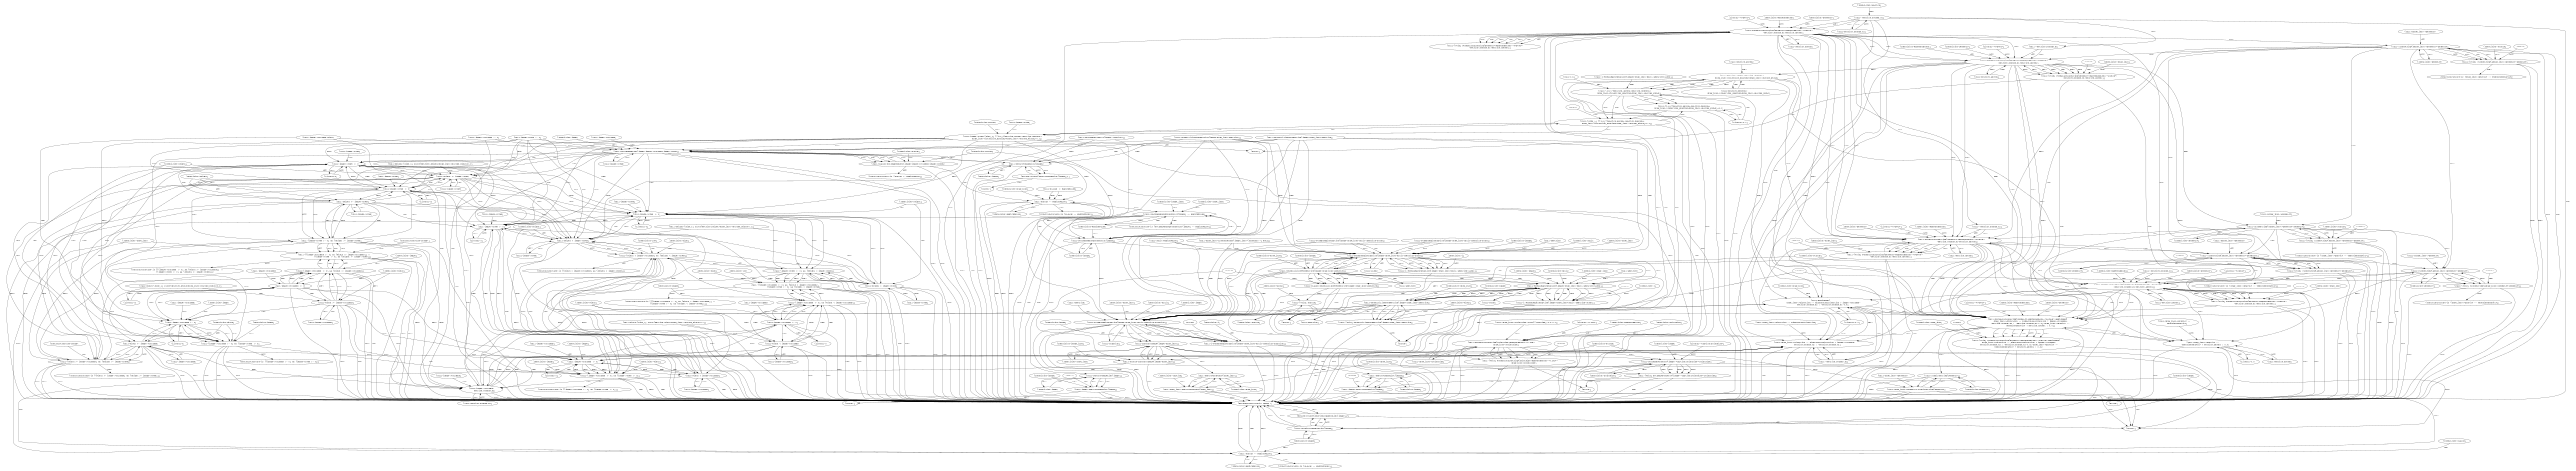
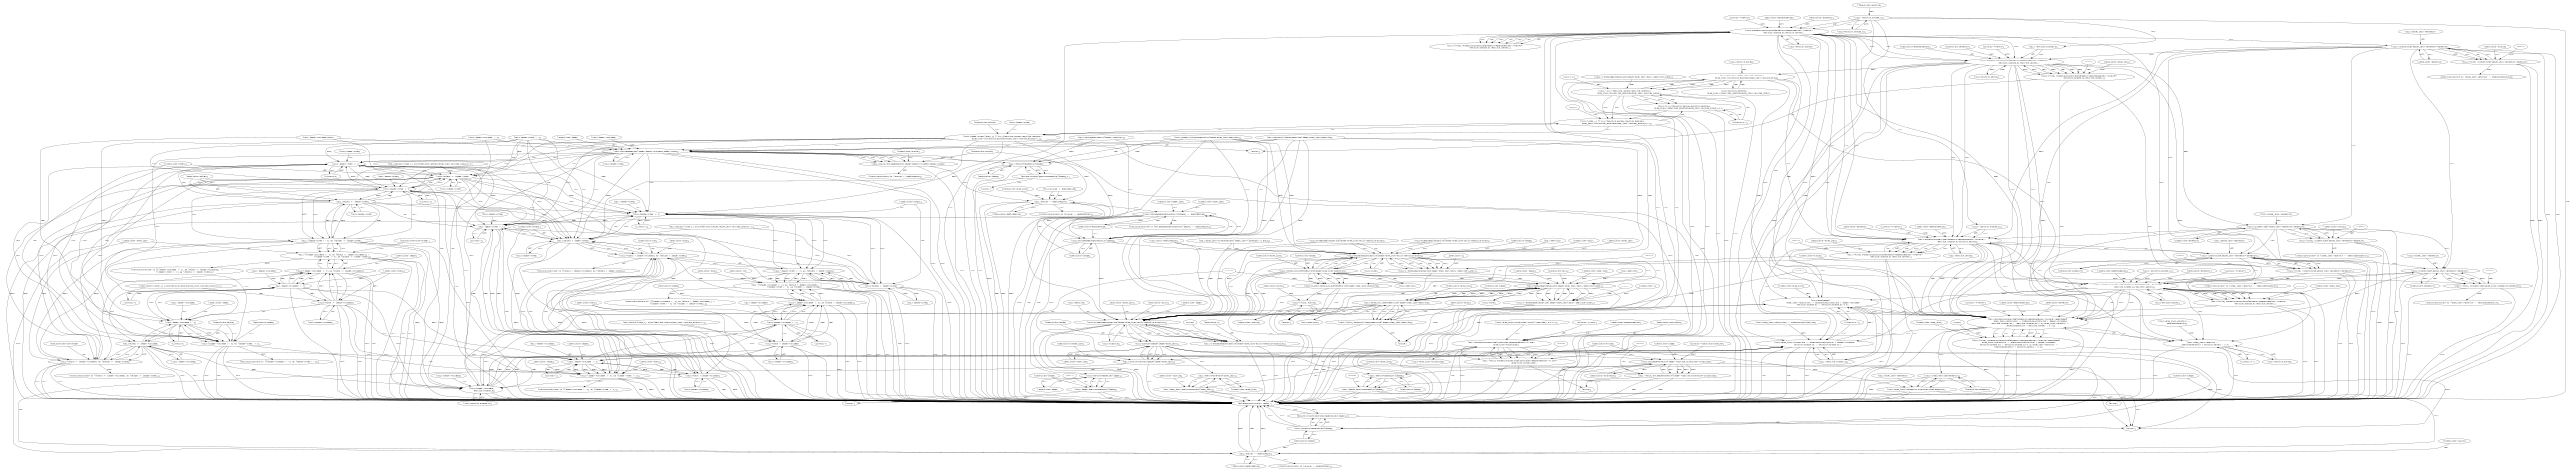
node "1000550": added
node "1000972": added
